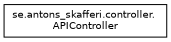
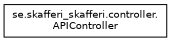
node "se.antons_skafferi.controller. APIController": label "se.antons_skafferi.controller. APIController" -> "se.skafferi_skafferi.controller. APIController"
